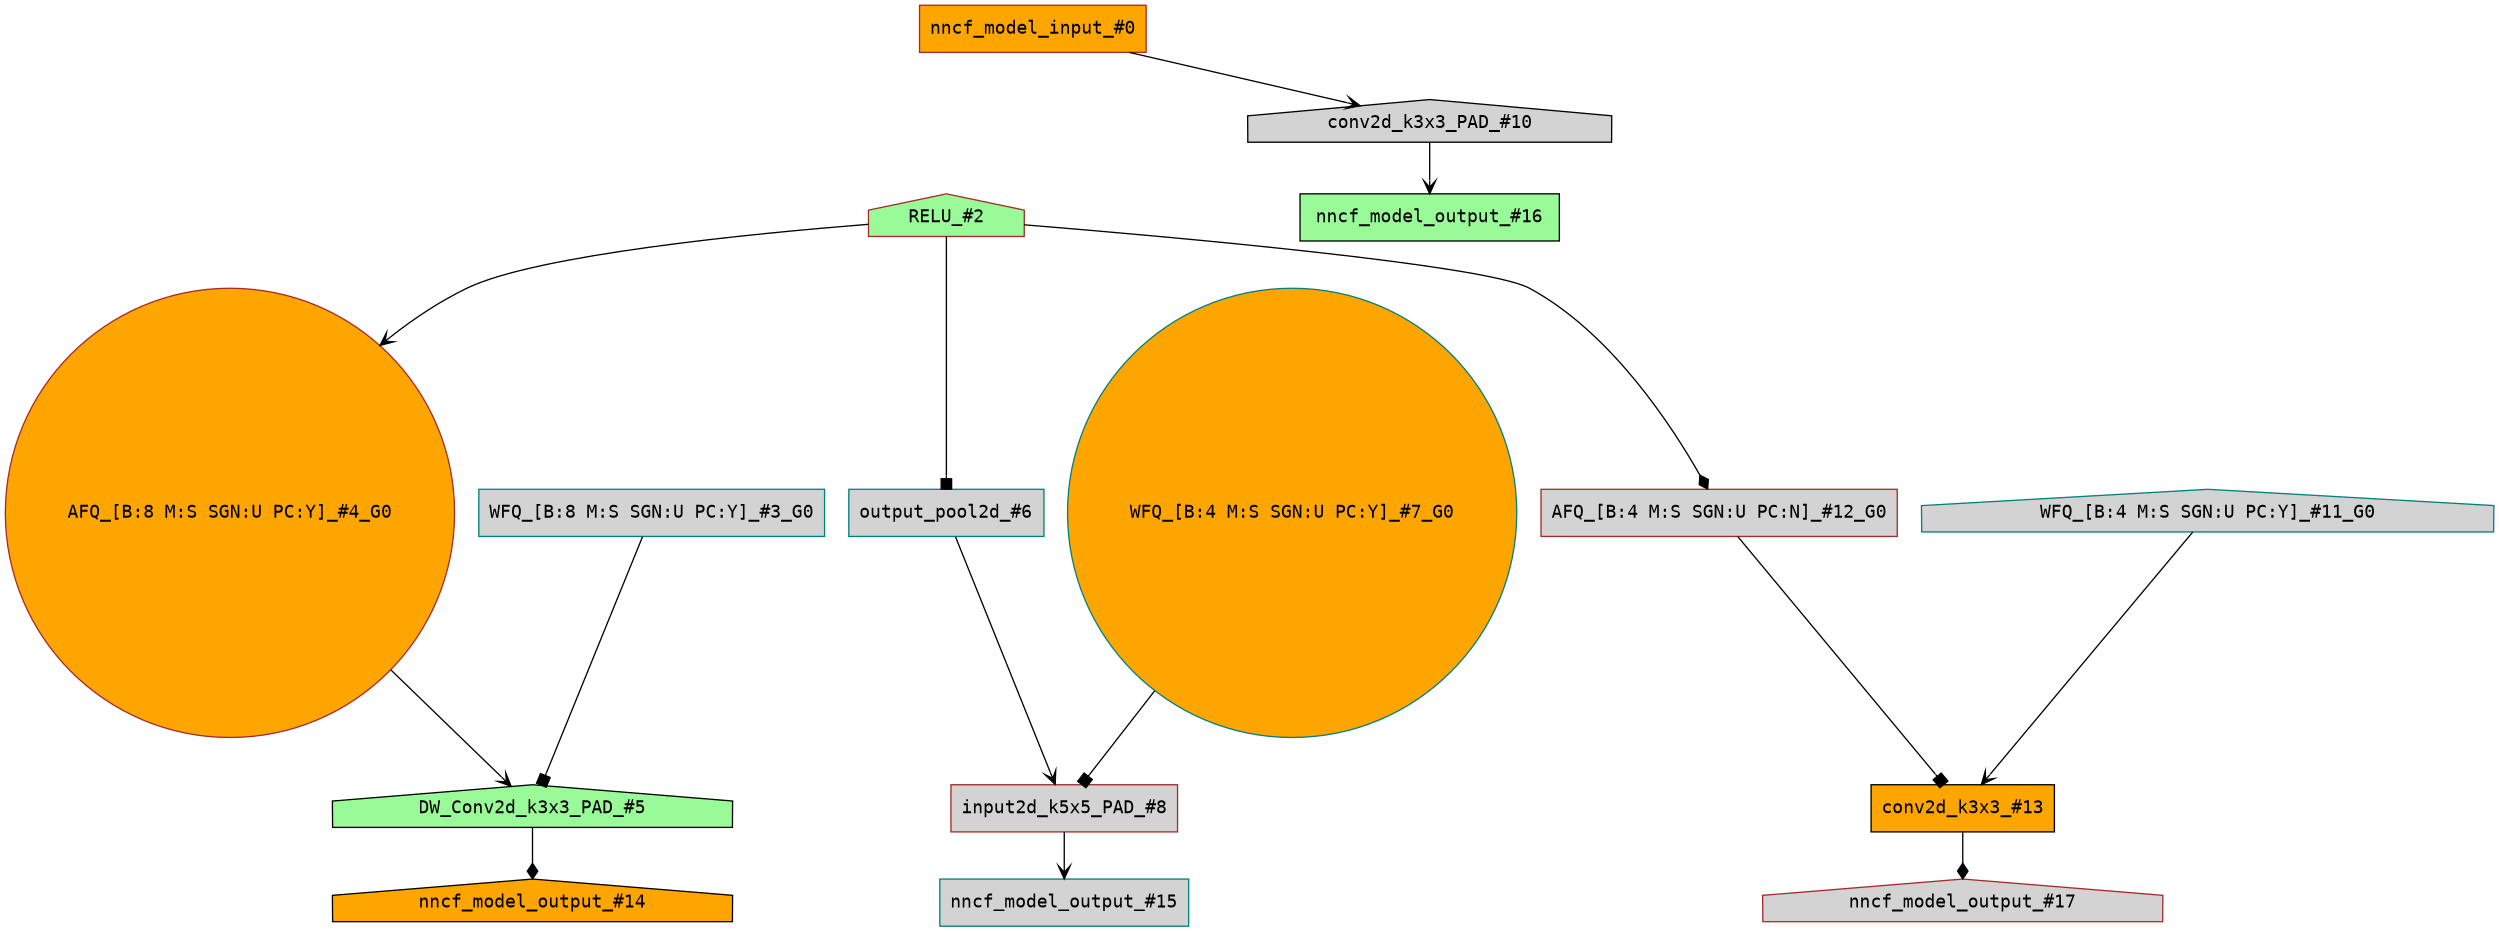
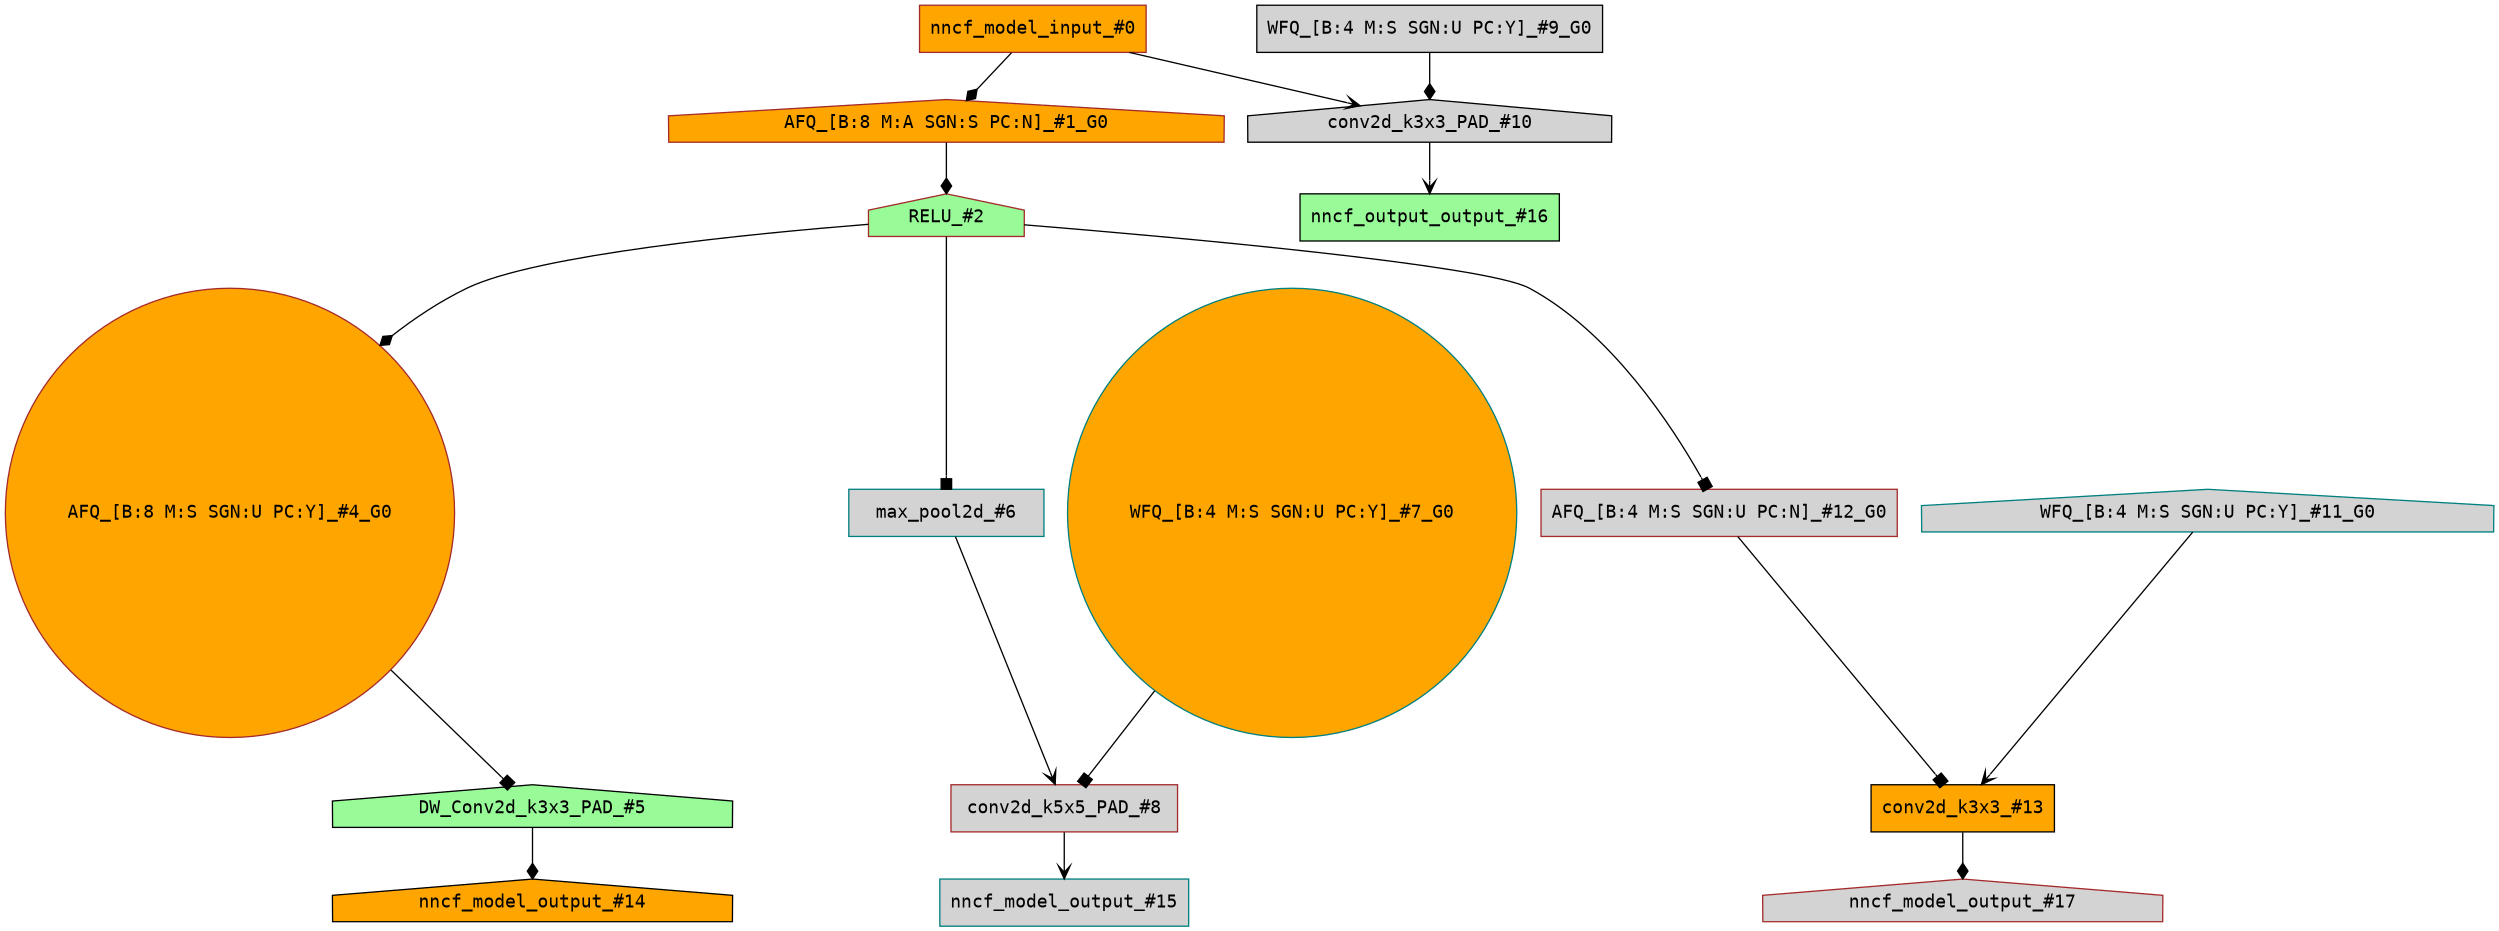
node "WFQ_[B:4 M:S SGN:U PC:Y]_#9_G0": added
node "AFQ_[B:8 M:A SGN:S PC:N]_#1_G0": added
node "nncf_model_output_#16": label "nncf_model_output_#16" -> "nncf_output_output_#16"
edge "RELU_#2" -> "AFQ_[B:8 M:S SGN:U PC:Y]_#4_G0": arrowhead vee -> diamond
edge "RELU_#2" -> "AFQ_[B:4 M:S SGN:U PC:N]_#12_G0": arrowhead diamond -> box
node "WFQ_[B:8 M:S SGN:U PC:Y]_#3_G0": removed
node "output_pool2d_#6": label "output_pool2d_#6" -> "max_pool2d_#6"
edge "AFQ_[B:8 M:S SGN:U PC:Y]_#4_G0" -> "DW_Conv2d_k3x3_PAD_#5": arrowhead vee -> box
node "input2d_k5x5_PAD_#8": label "input2d_k5x5_PAD_#8" -> "conv2d_k5x5_PAD_#8"
